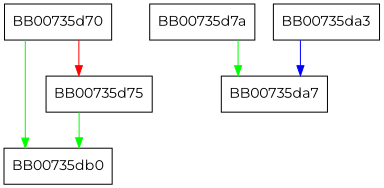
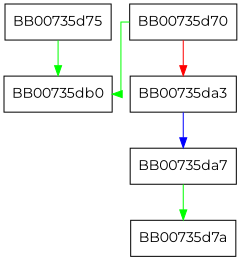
edge "BB00735d70" -> "BB00735d75": now "BB00735d70" -> "BB00735da3"
edge "BB00735d7a" -> "BB00735da7": reversed
